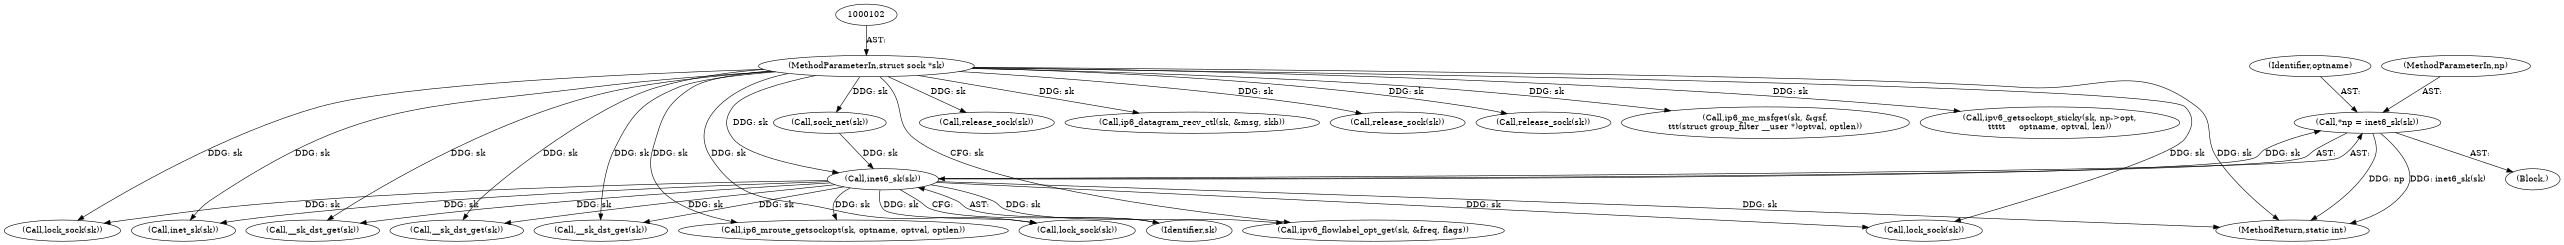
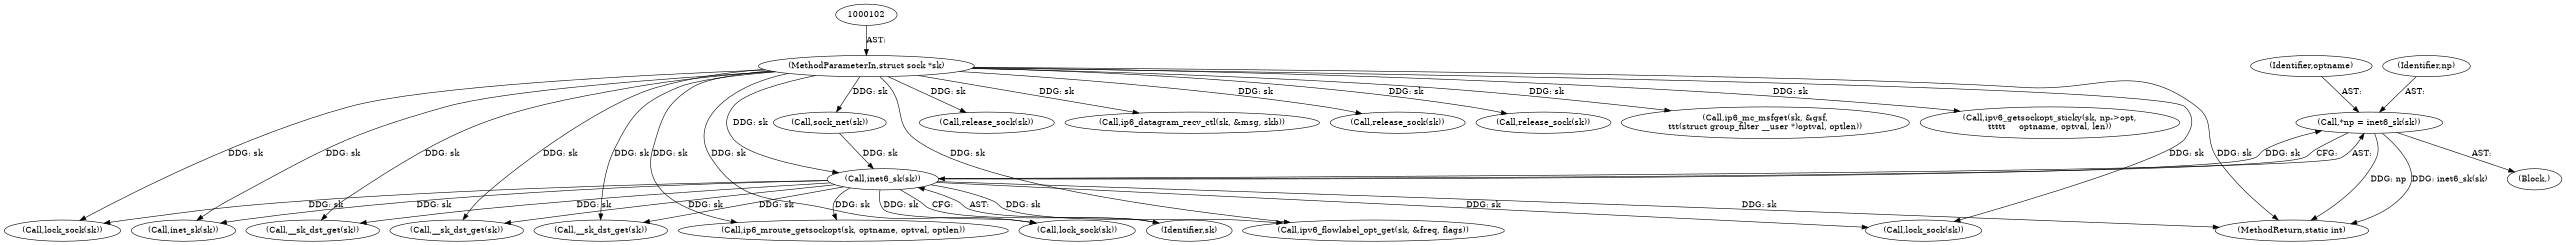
node "(MethodParameterIn,np)": label "(MethodParameterIn,np)" -> "(Identifier,np)"
edge "(MethodParameterIn,struct sock *sk)" -> "(Call,ipv6_flowlabel_opt_get(sk, &freq, flags))": label "CFG: sk" -> "DDG: sk"
edge "(Call,*np = inet6_sk(sk))" -> "(Call,inet6_sk(sk))": label "AST: " -> "CFG: "
